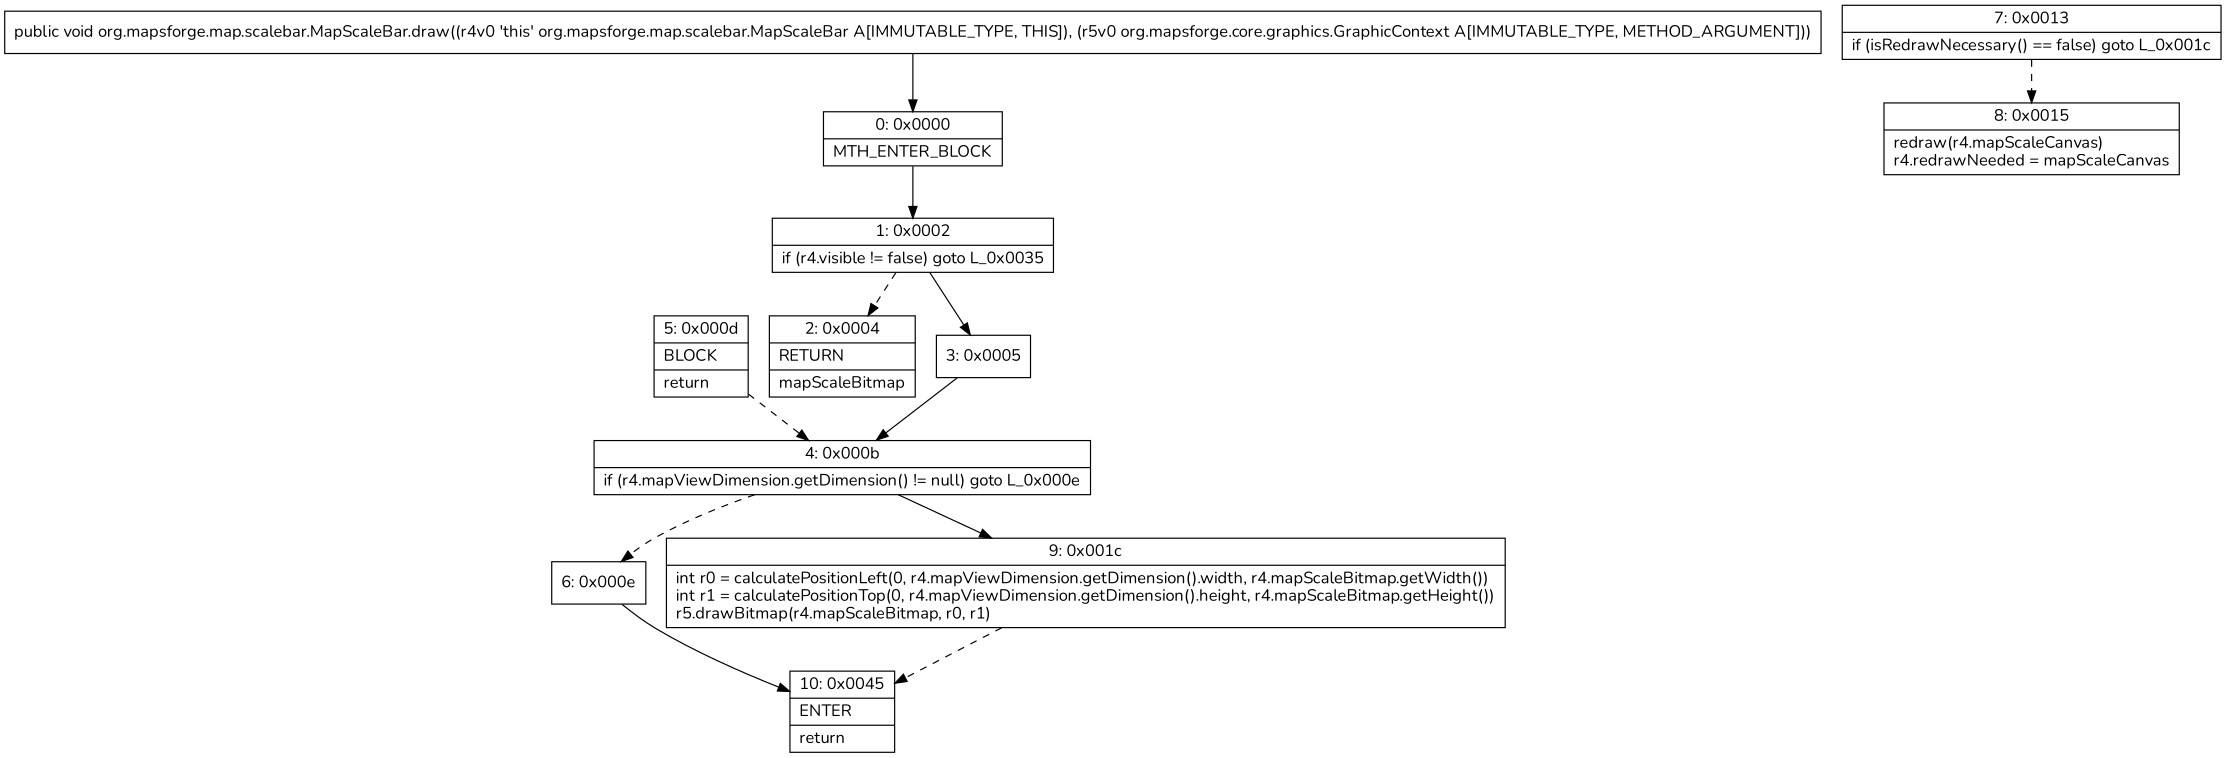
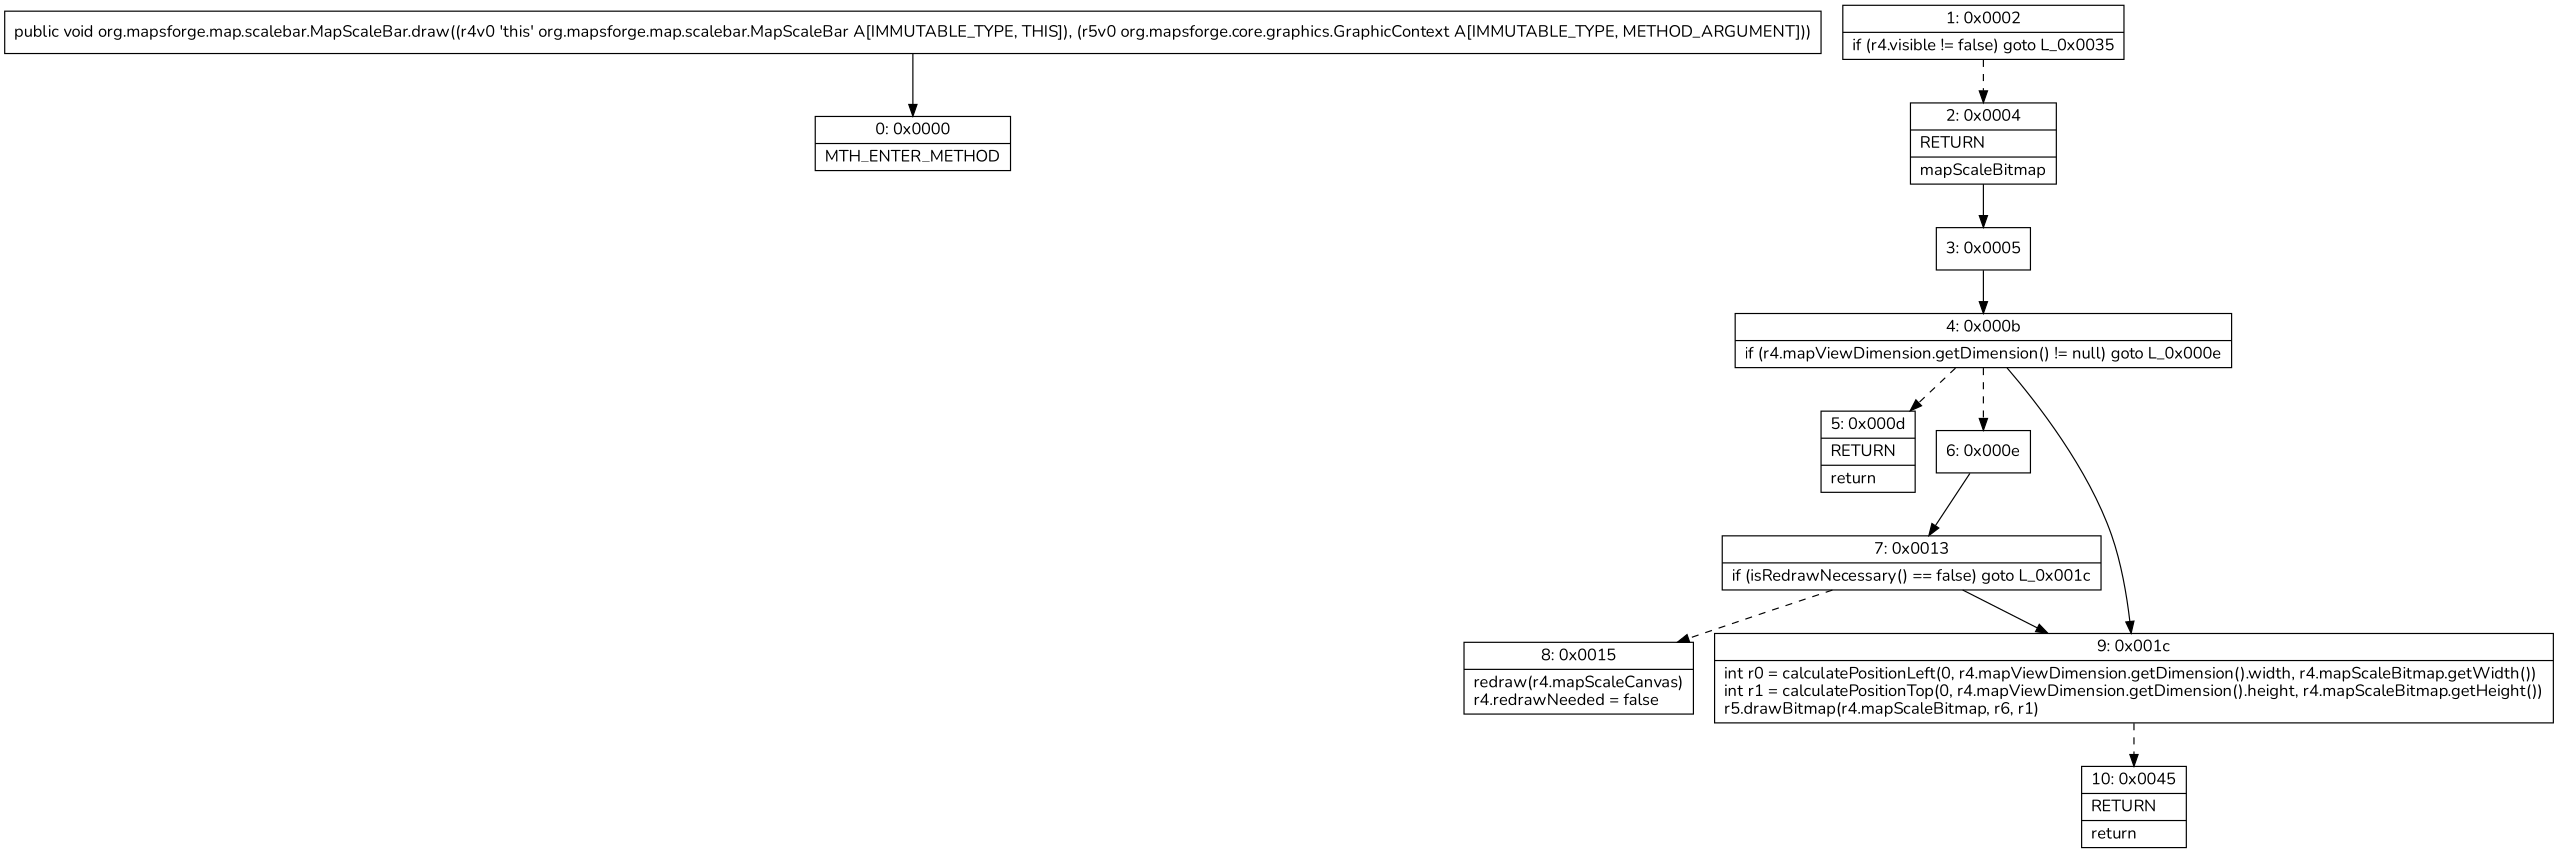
node "0: 0x0000": text "MTH_ENTER_BLOCK" -> "MTH_ENTER_METHOD"
node "8: 0x0015": text "r4.redrawNeeded = mapScaleCanvas" -> "r4.redrawNeeded = false"
edge "0: 0x0000" -> "1: 0x0002": removed
edge "1: 0x0002" -> "3: 0x0005": now "2: 0x0004" -> "3: 0x0005"
node "5: 0x000d": text "BLOCK" -> "RETURN"
edge "5: 0x000d" -> "4: 0x000b": reversed
edge "7: 0x0013" -> "9: 0x001c": added
node "9: 0x001c": text "r5.drawBitmap(r4.mapScaleBitmap, r0, r1)" -> "r5.drawBitmap(r4.mapScaleBitmap, r6, r1)"
edge "6: 0x000e" -> "10: 0x0045": now "6: 0x000e" -> "7: 0x0013"
node "10: 0x0045": text "ENTER" -> "RETURN"
